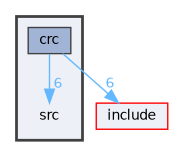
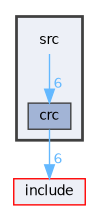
edge "crc" -> "src": reversed
